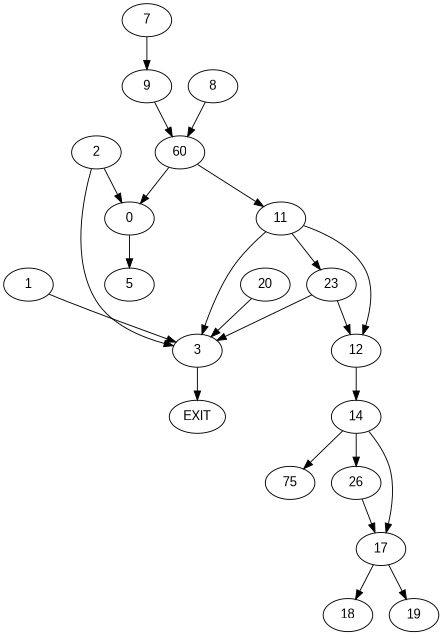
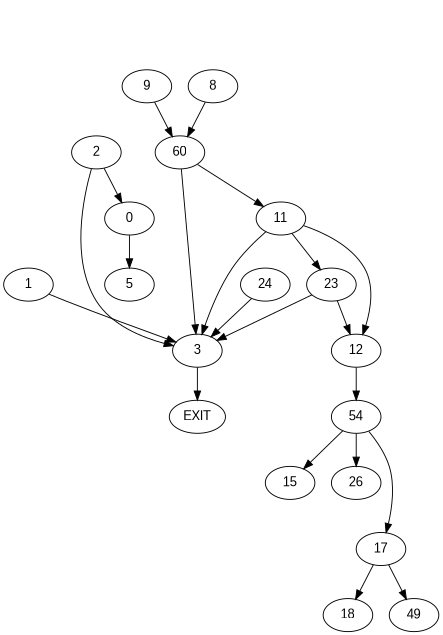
node "7": removed
edge "60" -> "0": now "60" -> "3"
node "20": label "20" -> "24"
node "14": label "14" -> "54"
node "75": label "75" -> "15"
edge "26" -> "17": removed
node "19": label "19" -> "49"
